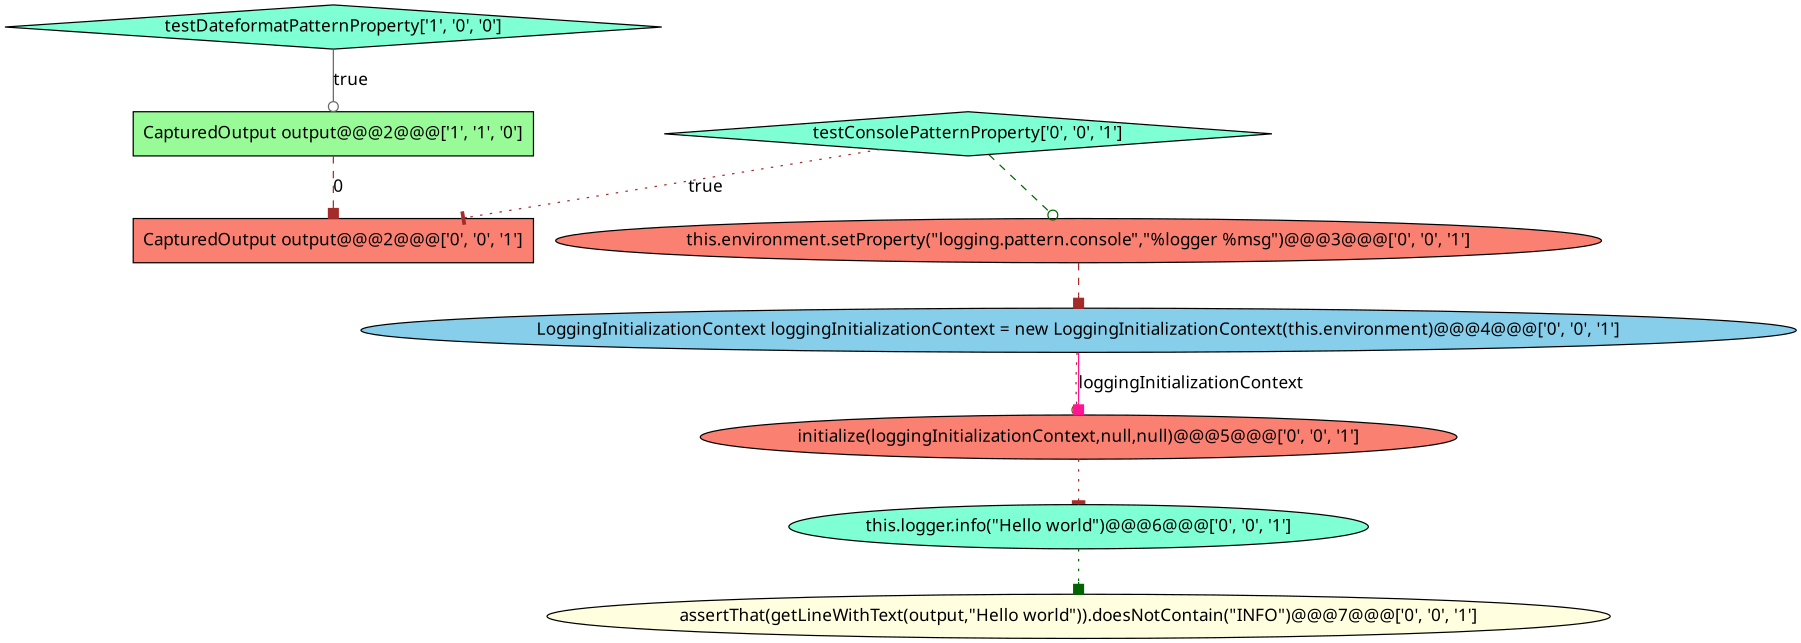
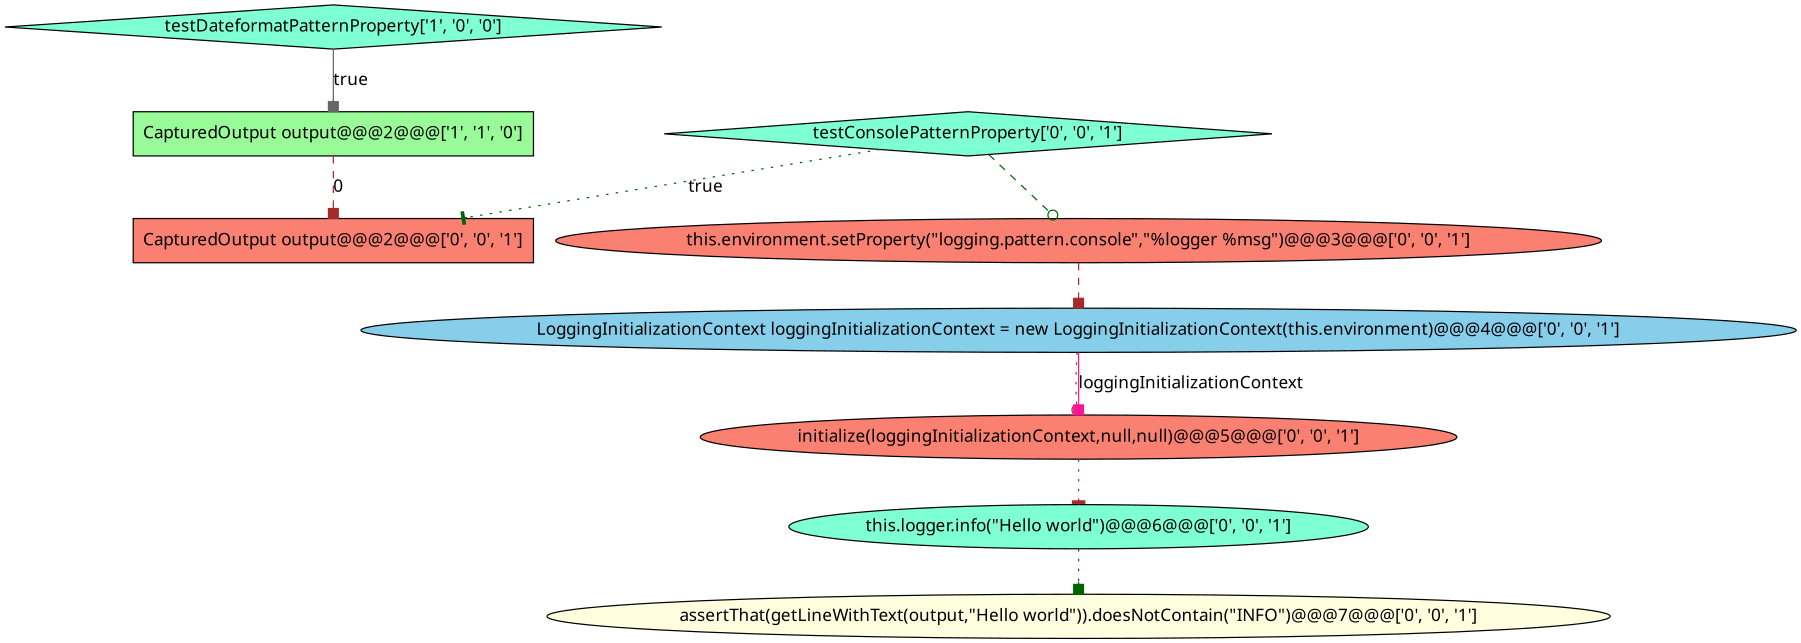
edge "testDateformatPatternProperty['1', '0', '0']" -> "CapturedOutput output@@@2@@@['1', '1', '0']": arrowhead odot -> box
edge "testConsolePatternProperty['0', '0', '1']" -> "CapturedOutput output@@@2@@@['0', '0', '1']": color brown -> darkgreen
